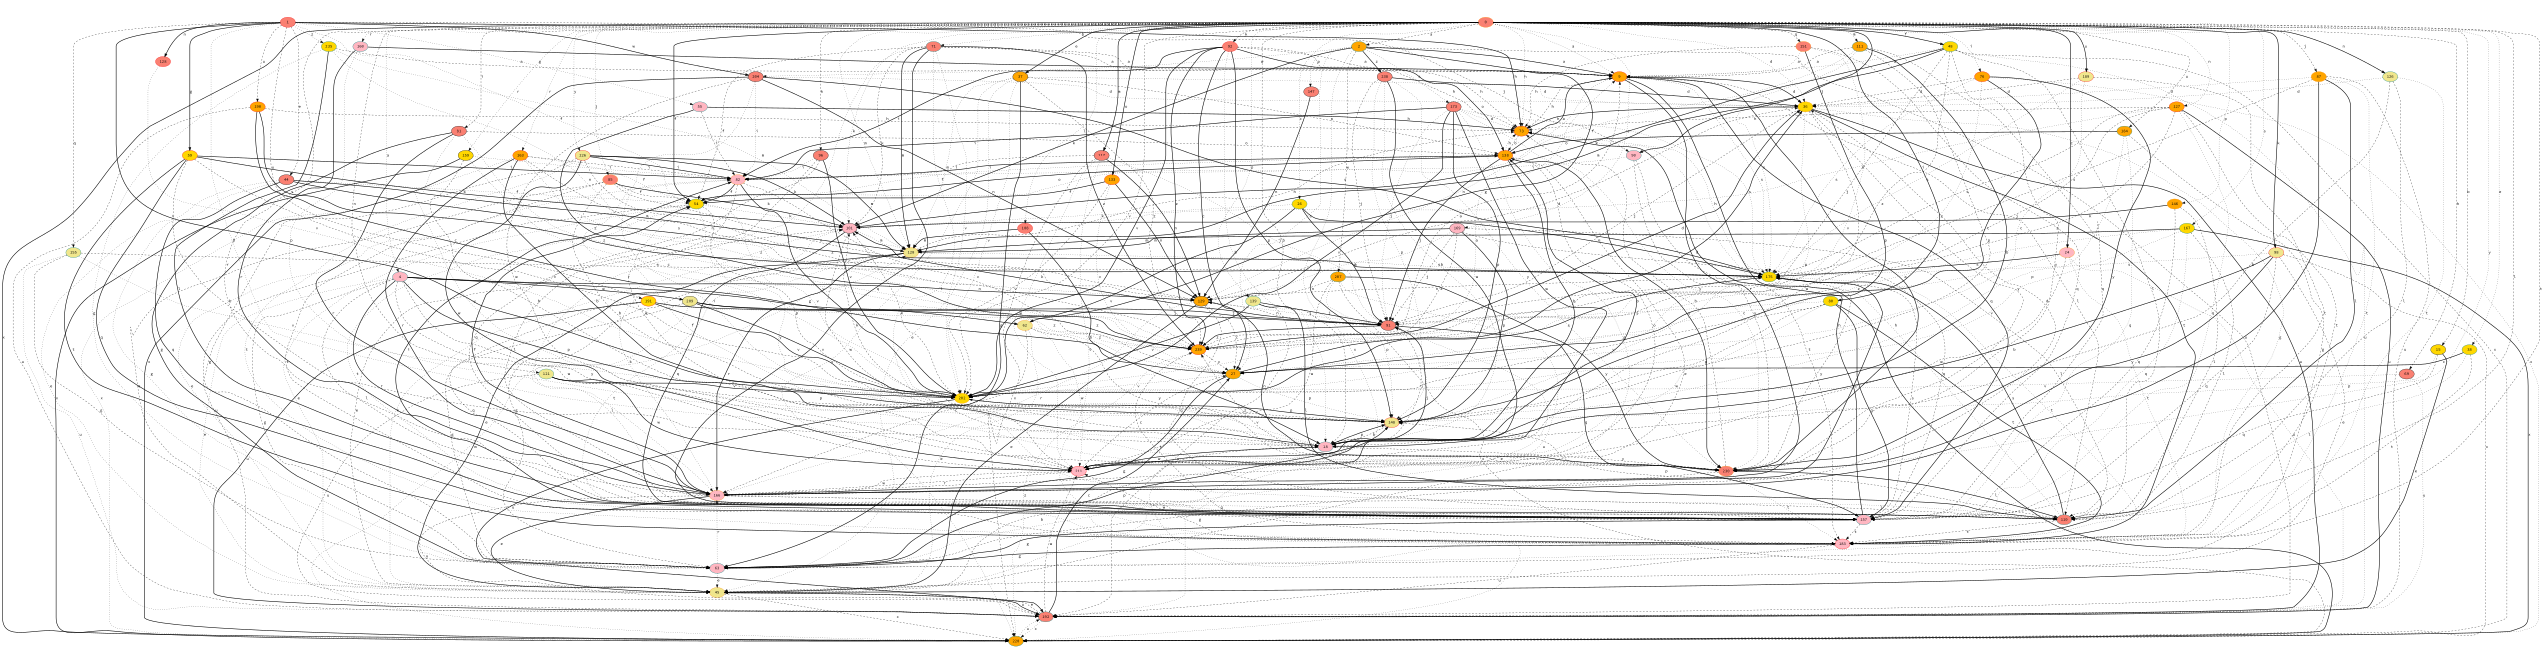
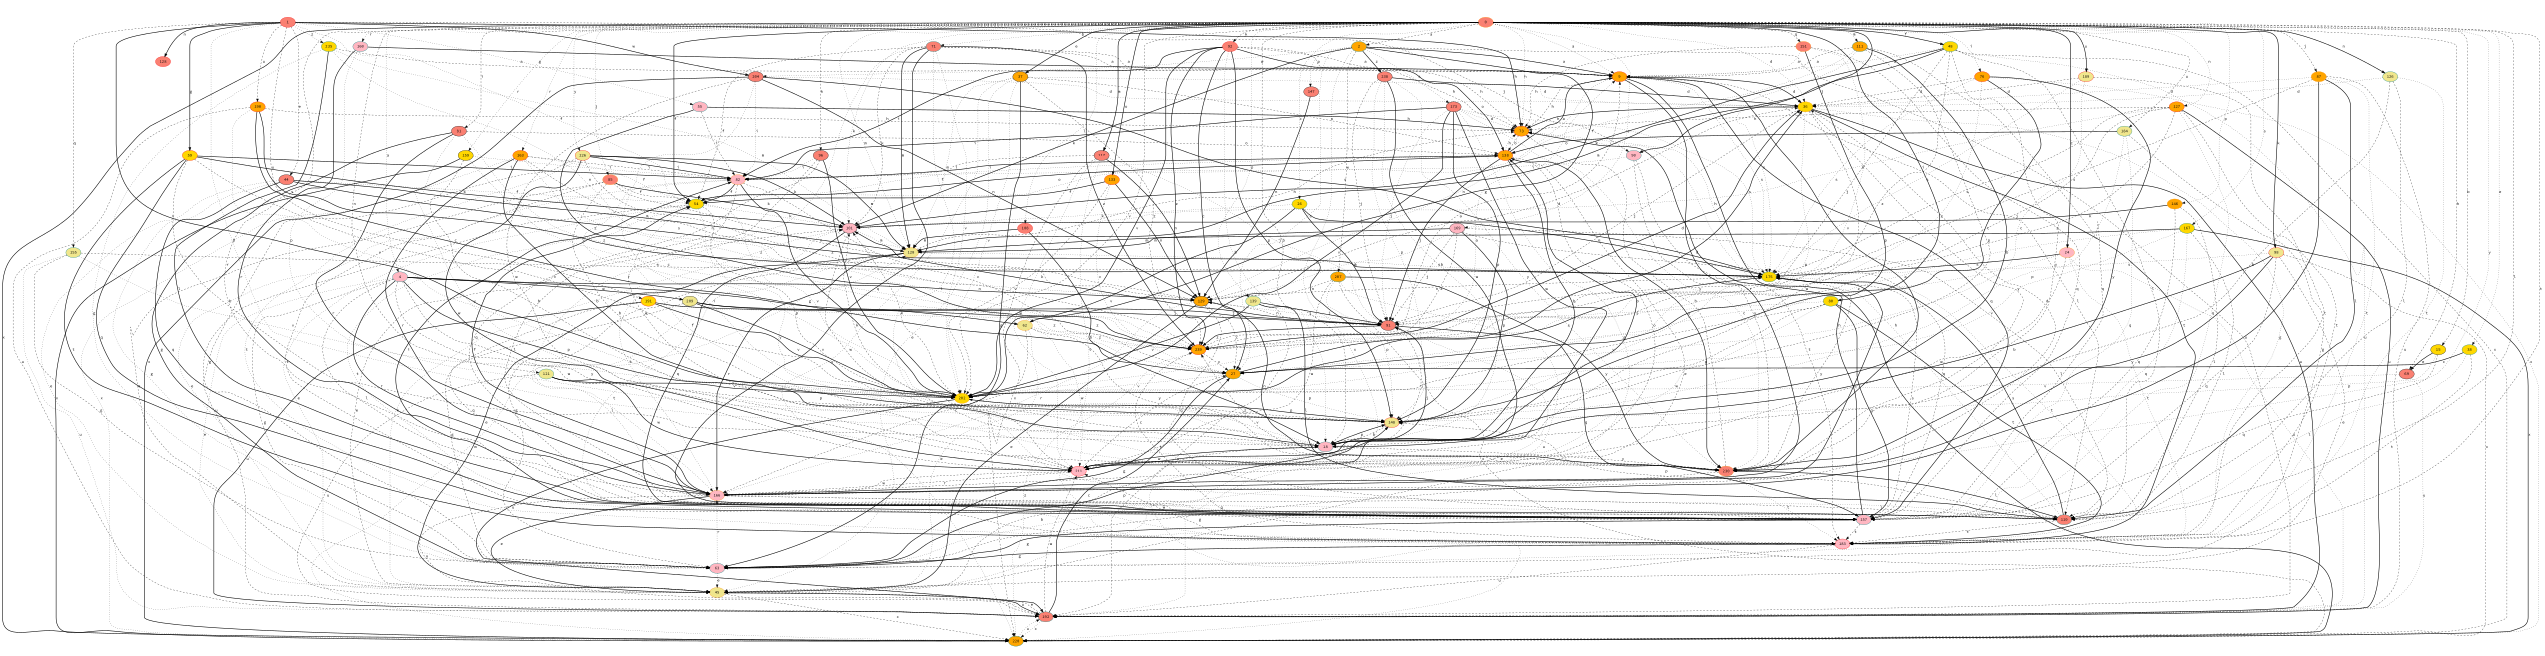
node "184": fillcolor orange -> khaki
edge "128" -> "202": now "190" -> "202"
edge "15" -> "45": now "15" -> "69"
